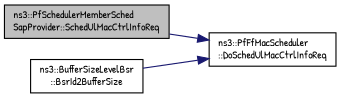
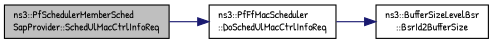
edge "ns3::BufferSizeLevelBsr ::BsrId2BufferSize" -> "ns3::PfFfMacScheduler ::DoSchedUlMacCtrlInfoReq": reversed
